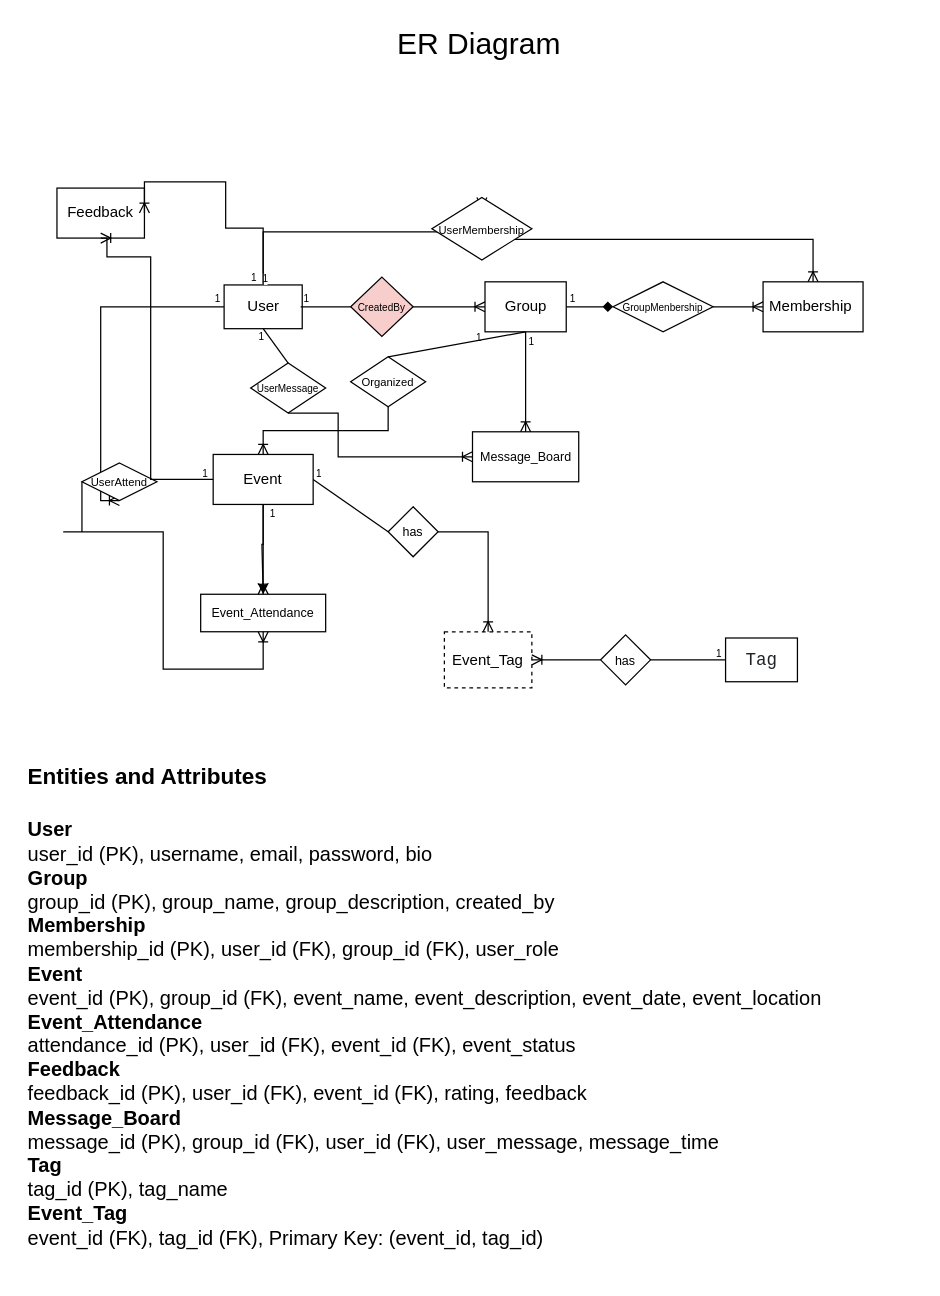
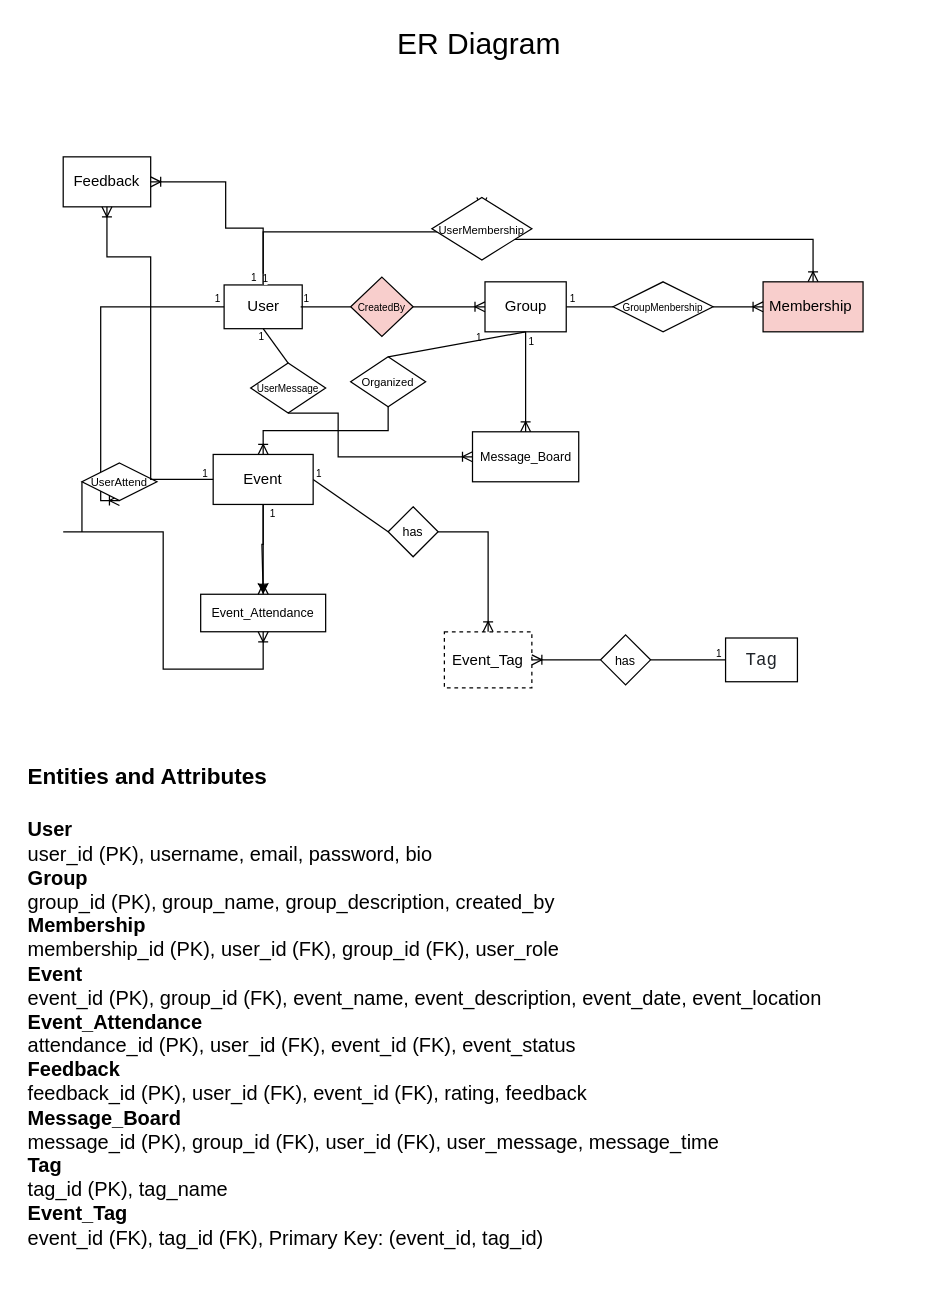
node "Feedback": moved (101, 213) -> (107, 182)
edge "Group" -> "GroupMenbership": arrowhead diamond -> none
node "Membership": fillcolor #ffffff -> #f8cecc
